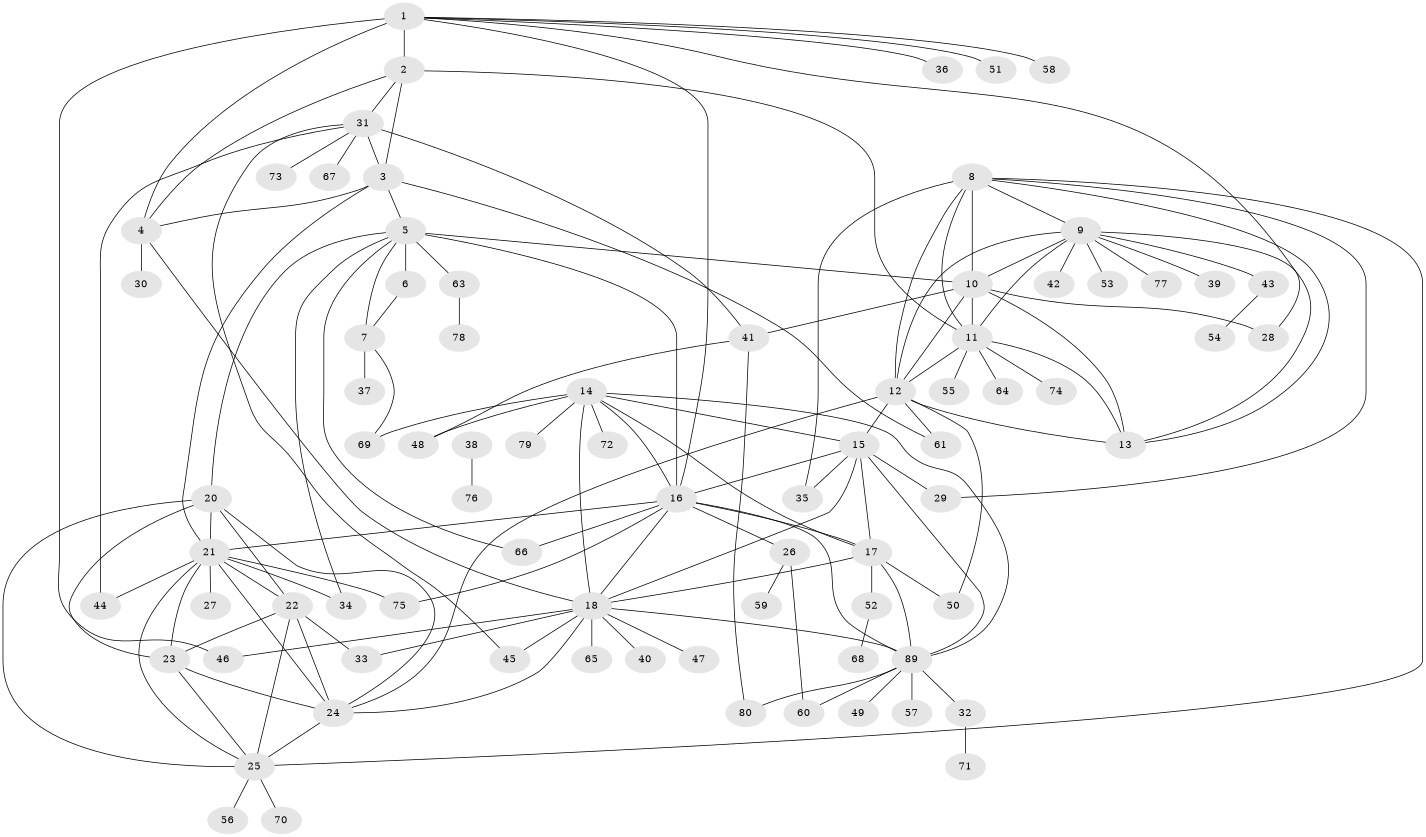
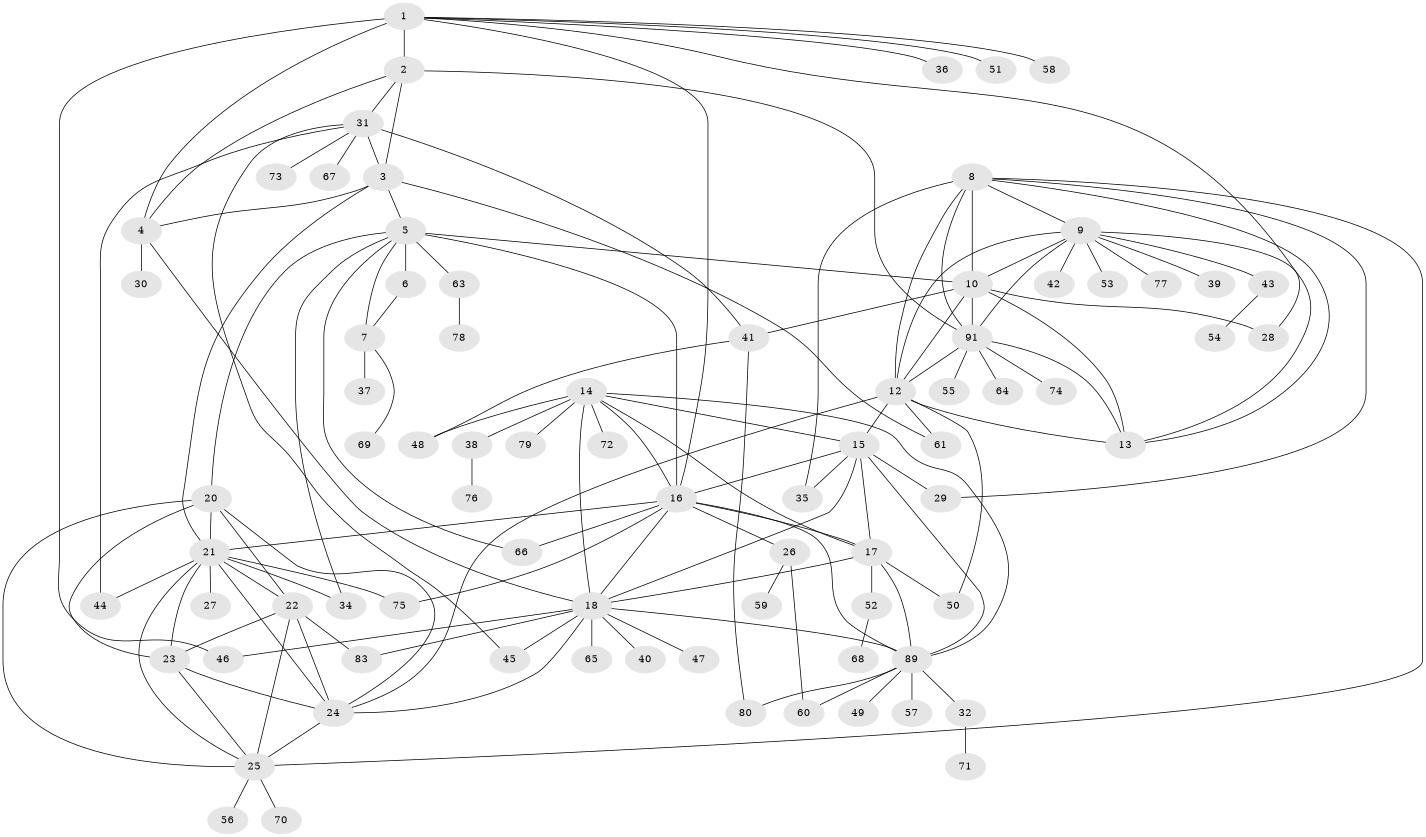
node "11": label "11" -> "91"
edge "14" -- "69": now "14" -- "38"
node "33": label "33" -> "83"
